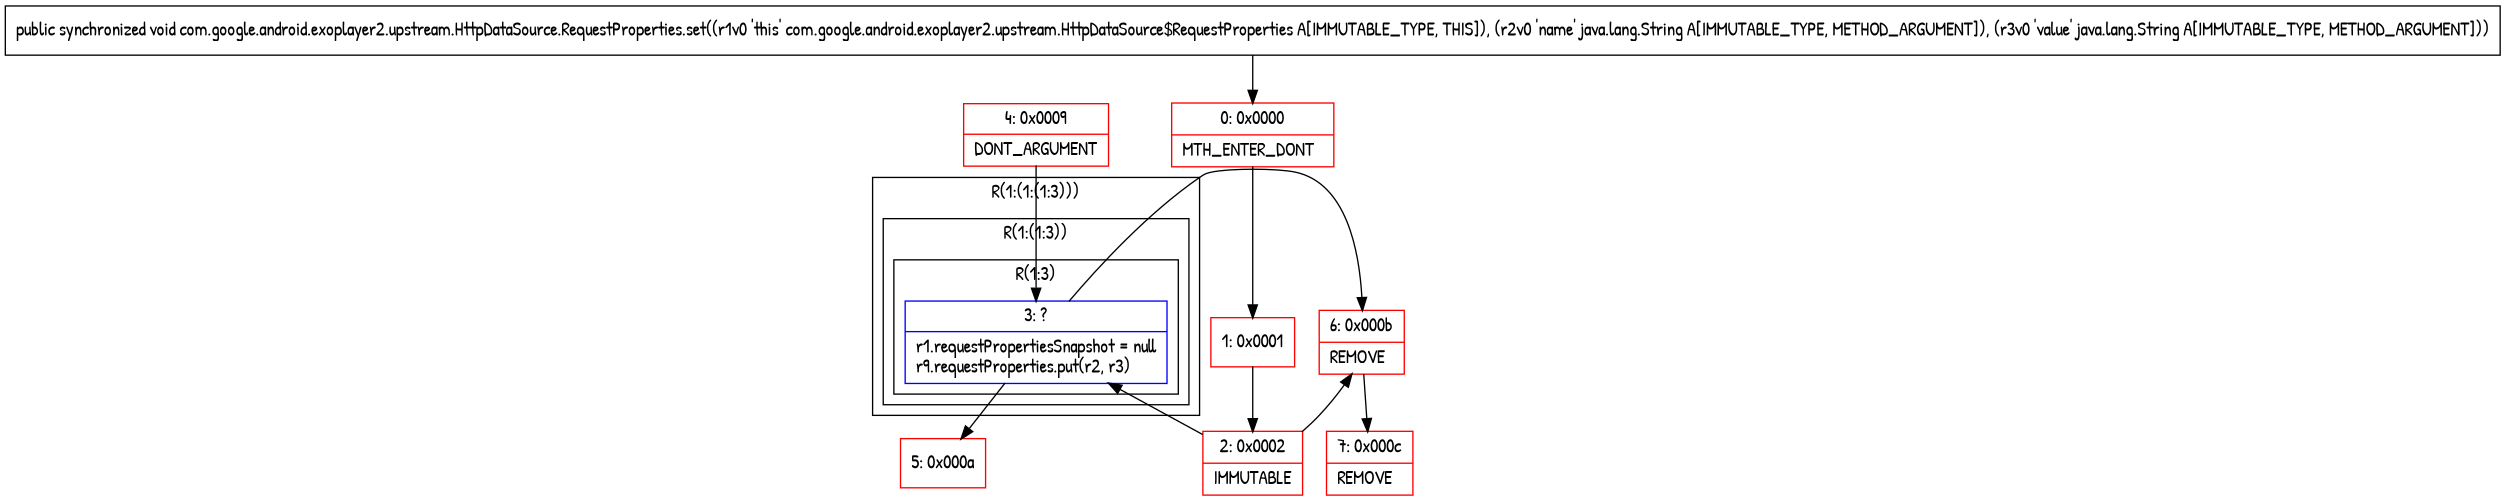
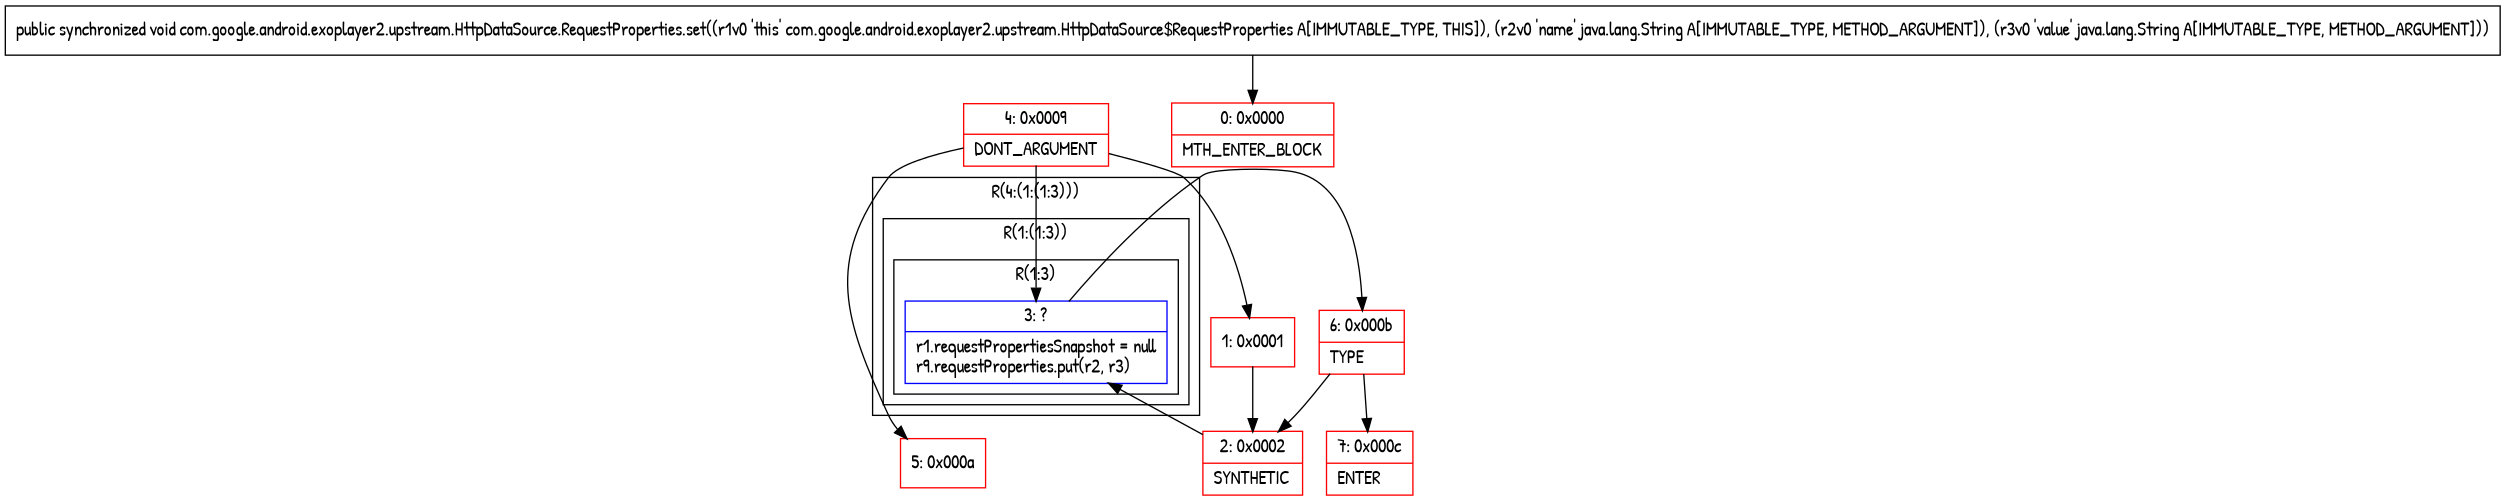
node "0: 0x0000": text "MTH_ENTER_DONT" -> "MTH_ENTER_BLOCK"
cluster "R(1:(1:(1:3)))": label "R(1:(1:(1:3)))" -> "R(4:(1:(1:3)))"
edge "0: 0x0000" -> "1: 0x0001": now "4: 0x0009" -> "1: 0x0001"
node "6: 0x000b": text "REMOVE" -> "TYPE"
edge "3: ?" -> "5: 0x000a": now "4: 0x0009" -> "5: 0x000a"
edge "2: 0x0002" -> "6: 0x000b": reversed
node "2: 0x0002": text "IMMUTABLE" -> "SYNTHETIC"
node "7: 0x000c": text "REMOVE" -> "ENTER"
